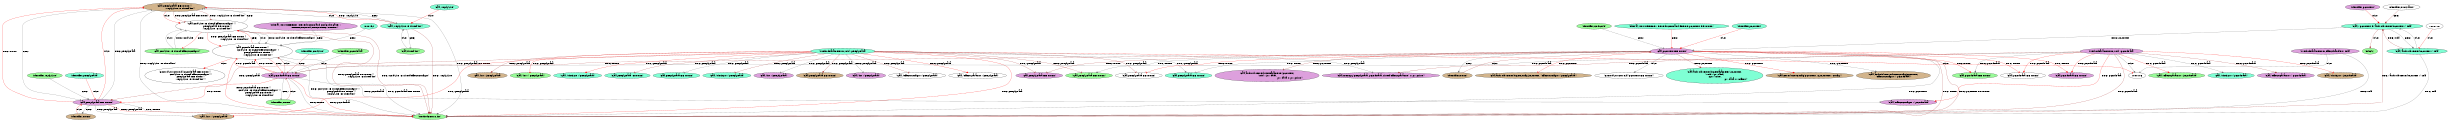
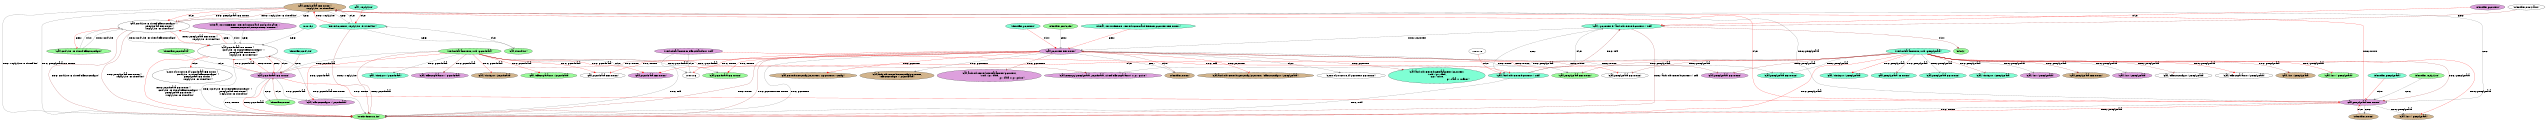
node "(Call,*replySize != sizeof(int))": label "(Call,*replySize != sizeof(int))" -> "(ReverbContext,*replySize != sizeof(int))"
node "(MethodParameterIn,void *pCmdData)": fillcolor plum -> palegreen
edge "(MethodParameterIn,effect_handle_t  self)" -> "(Call,(android::ReverbContext *) self)": added, label "DDG: self"
